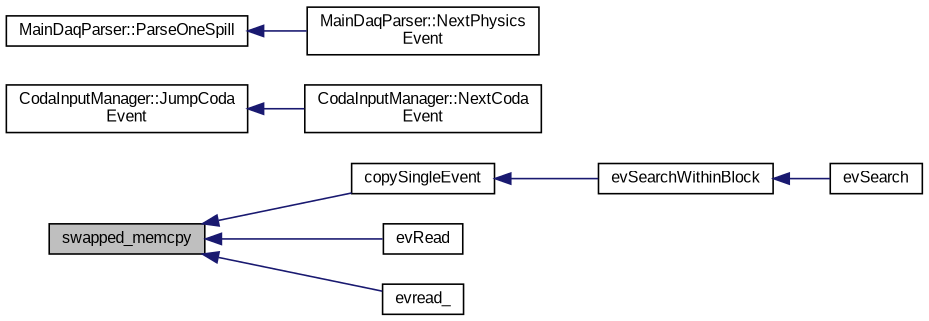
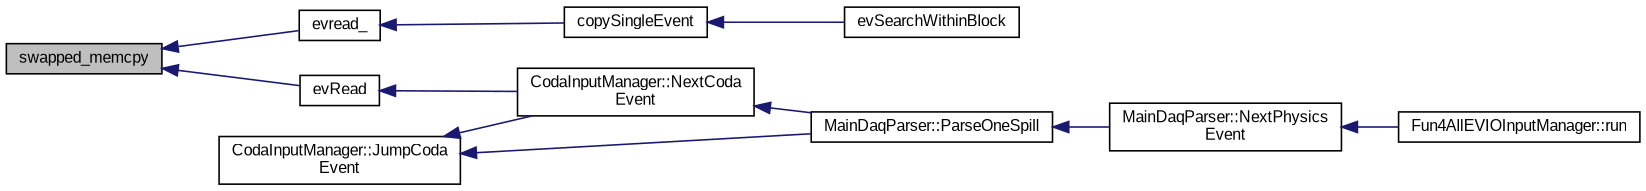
edge "CodaInputManager::NextCoda Event" -> "evRead": added
edge "MainDaqParser::ParseOneSpill" -> "CodaInputManager::NextCoda Event": added
node "Fun4AllEVIOInputManager::run": added
edge "MainDaqParser::ParseOneSpill" -> "CodaInputManager::JumpCoda Event": added
node "evSearch": removed
edge "copySingleEvent" -> "swapped_memcpy": now "copySingleEvent" -> "evread_"
